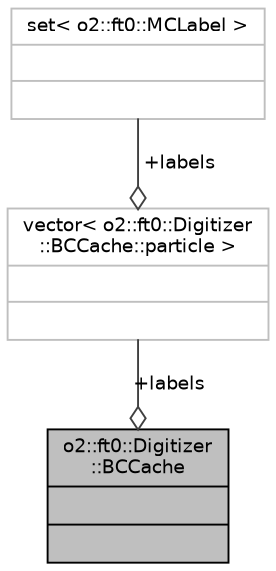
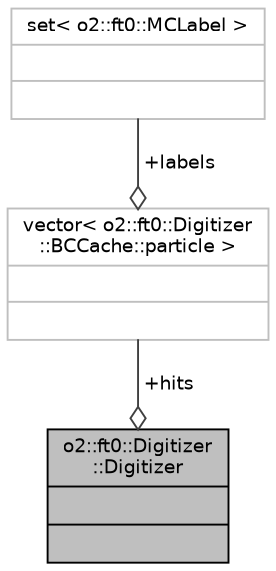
edge "vector< o2::ft0::Digitizer" -> "o2::ft0::Digitizer": label " +labels" -> " +hits"
node "o2::ft0::Digitizer": text "::BCCache" -> "::Digitizer"
